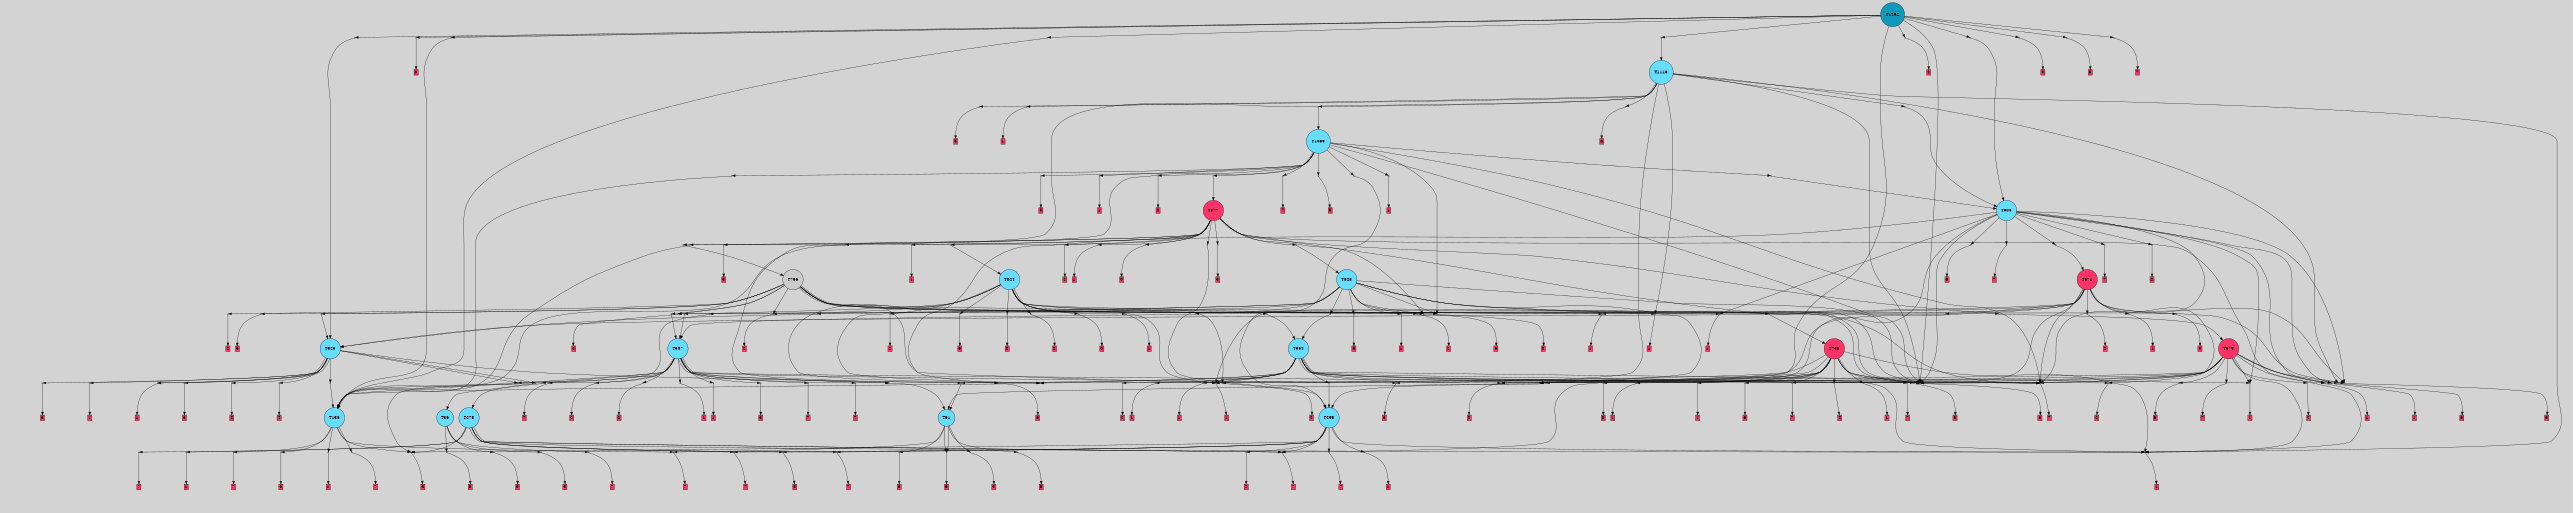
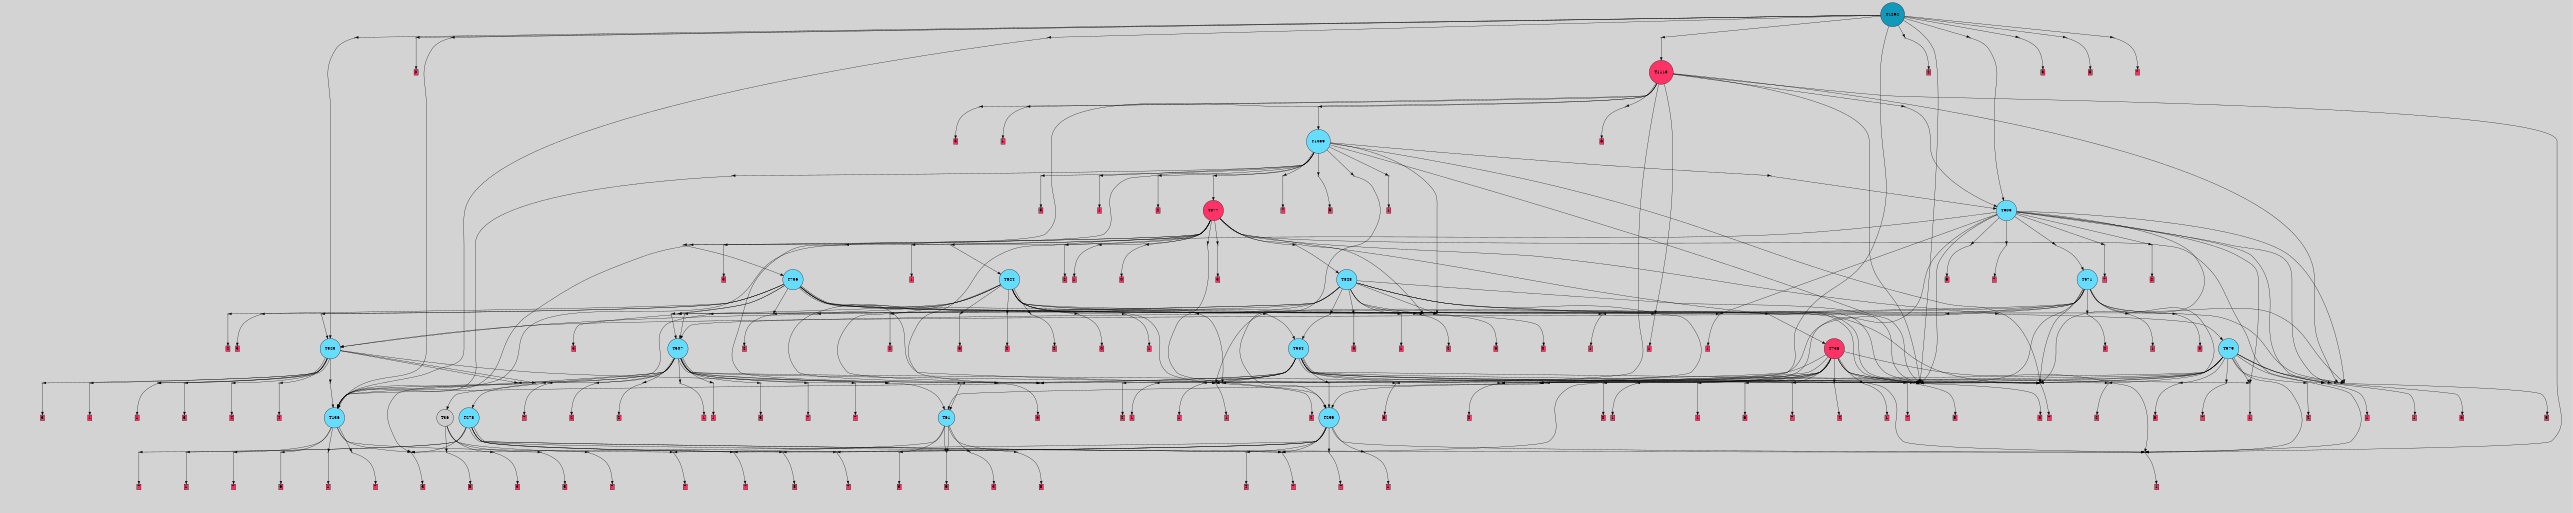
node "T1119": fillcolor #66ddff -> #ff3366
node "T736": fillcolor #cccccc -> #66ddff
node "T571": fillcolor #ff3366 -> #66ddff
node "T579": fillcolor #ff3366 -> #66ddff
node "T36": fillcolor #66ddff -> #cccccc
